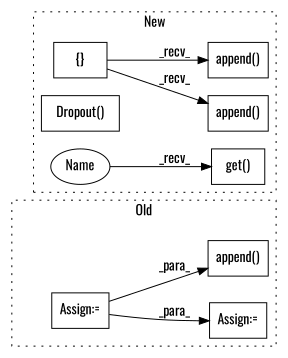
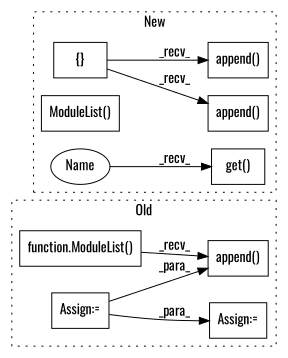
node "Dropout()": label "Dropout()" -> "ModuleList()"
node "function.ModuleList()": added
